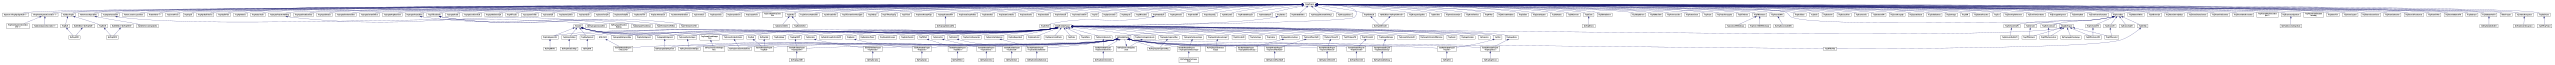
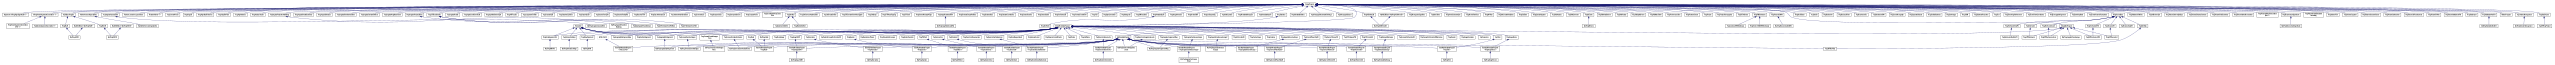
node "ProgPdbReduce": added
edge "MpiMetadataProgram" -> "MpiProgTransformImageGrey Levels": reversed
